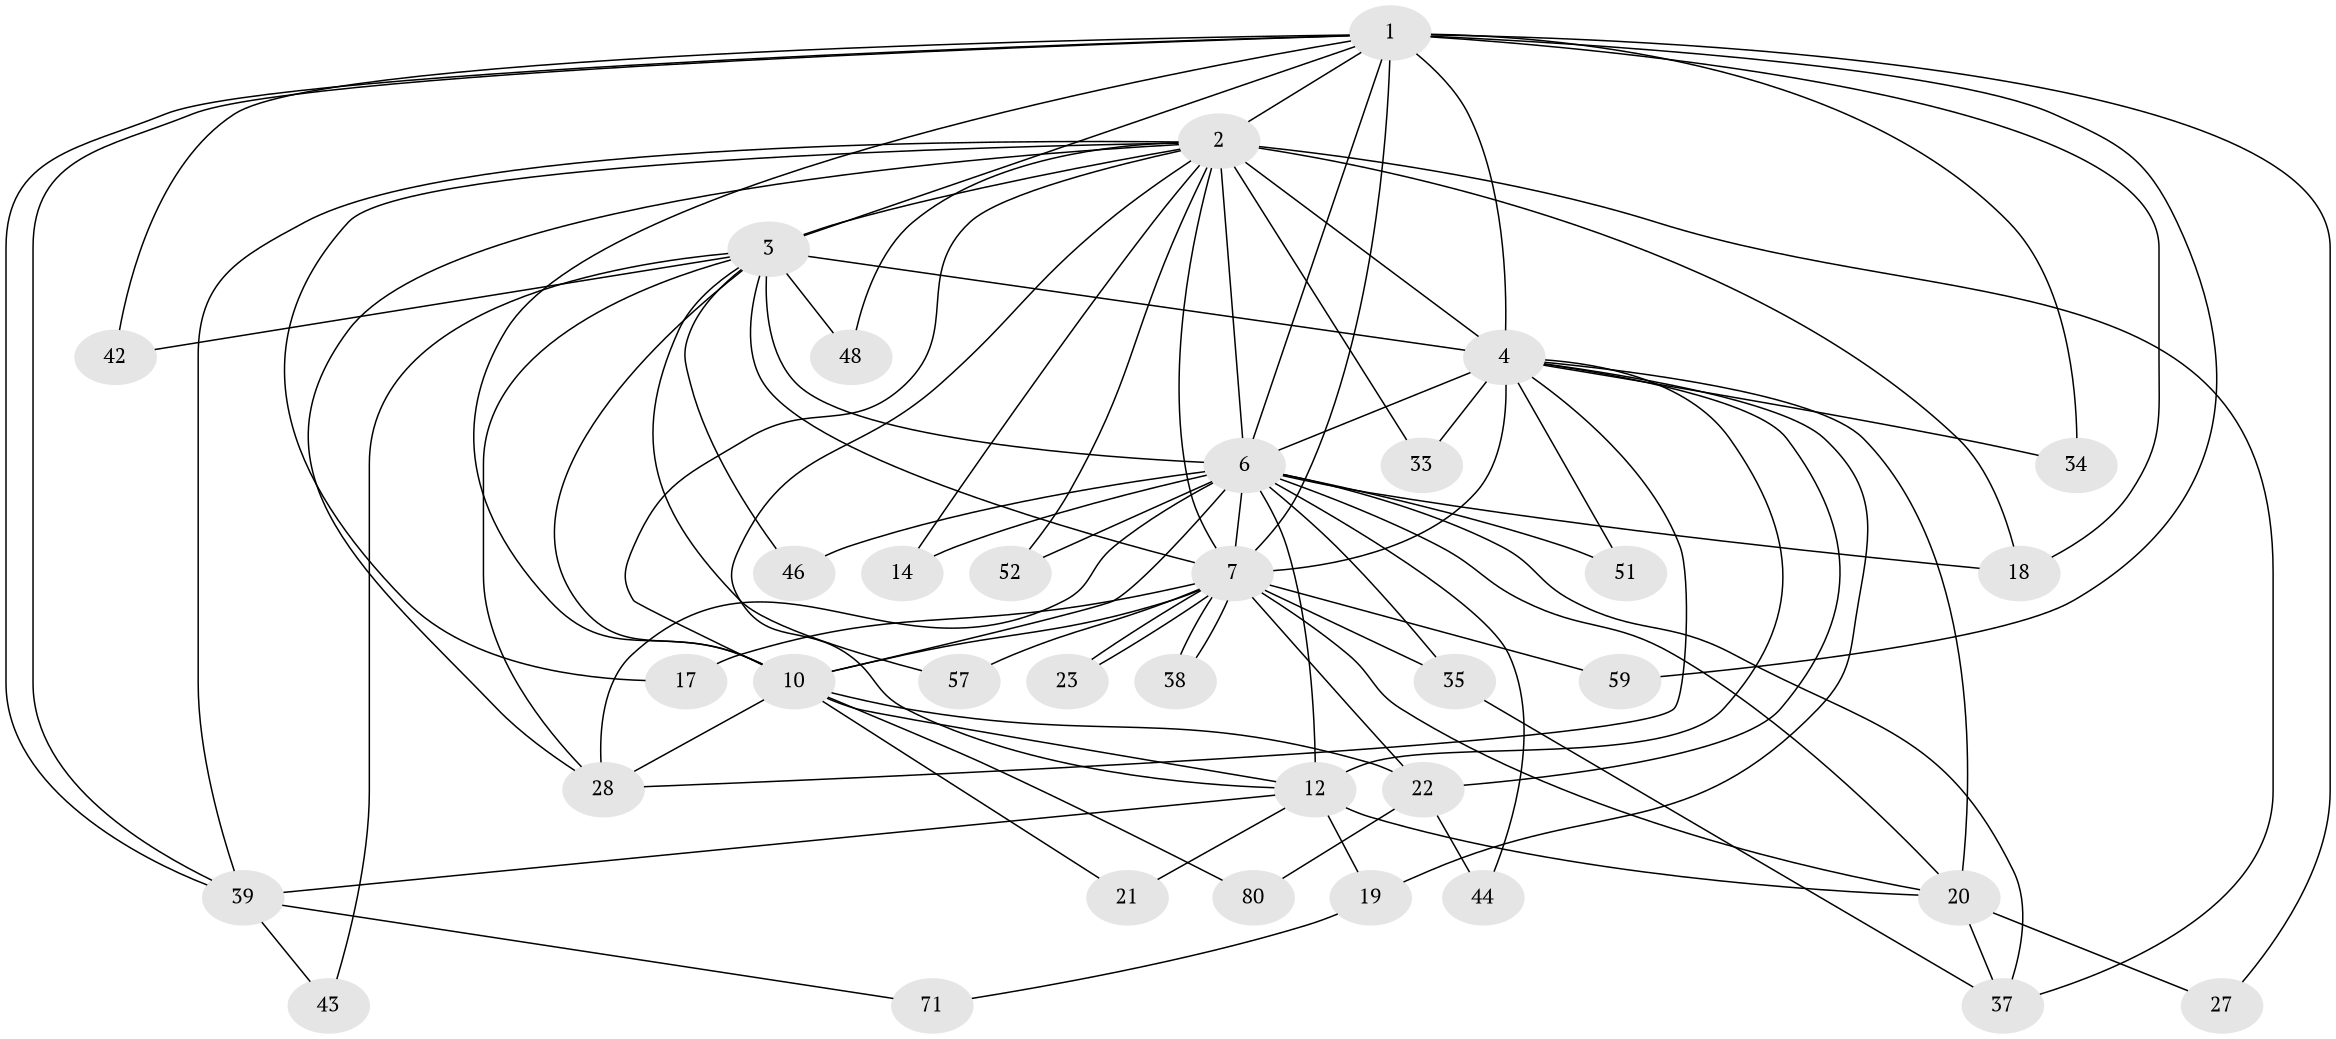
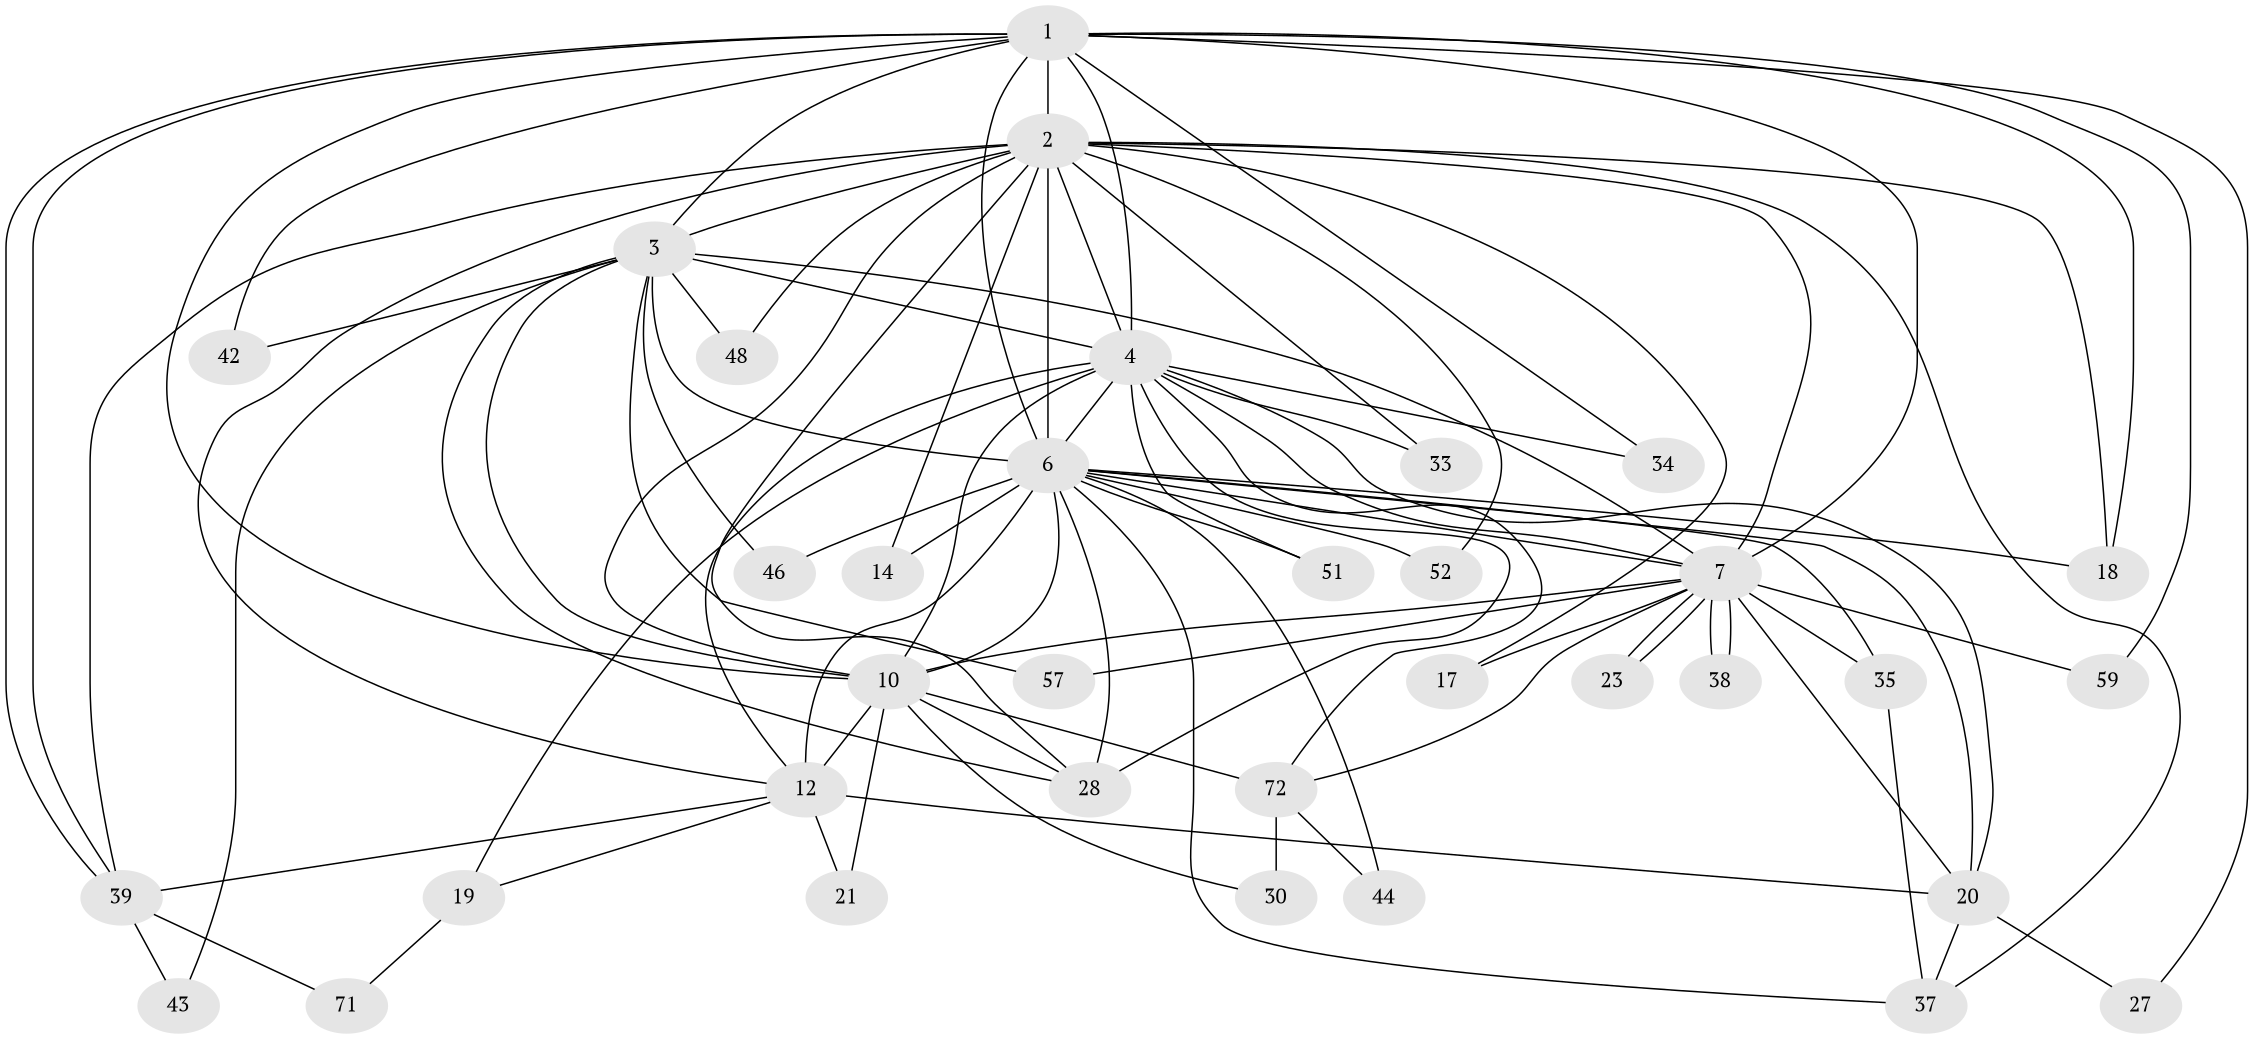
edge "4" -- "10": added
node "22": label "22" -> "72"
node "80": label "80" -> "30"
